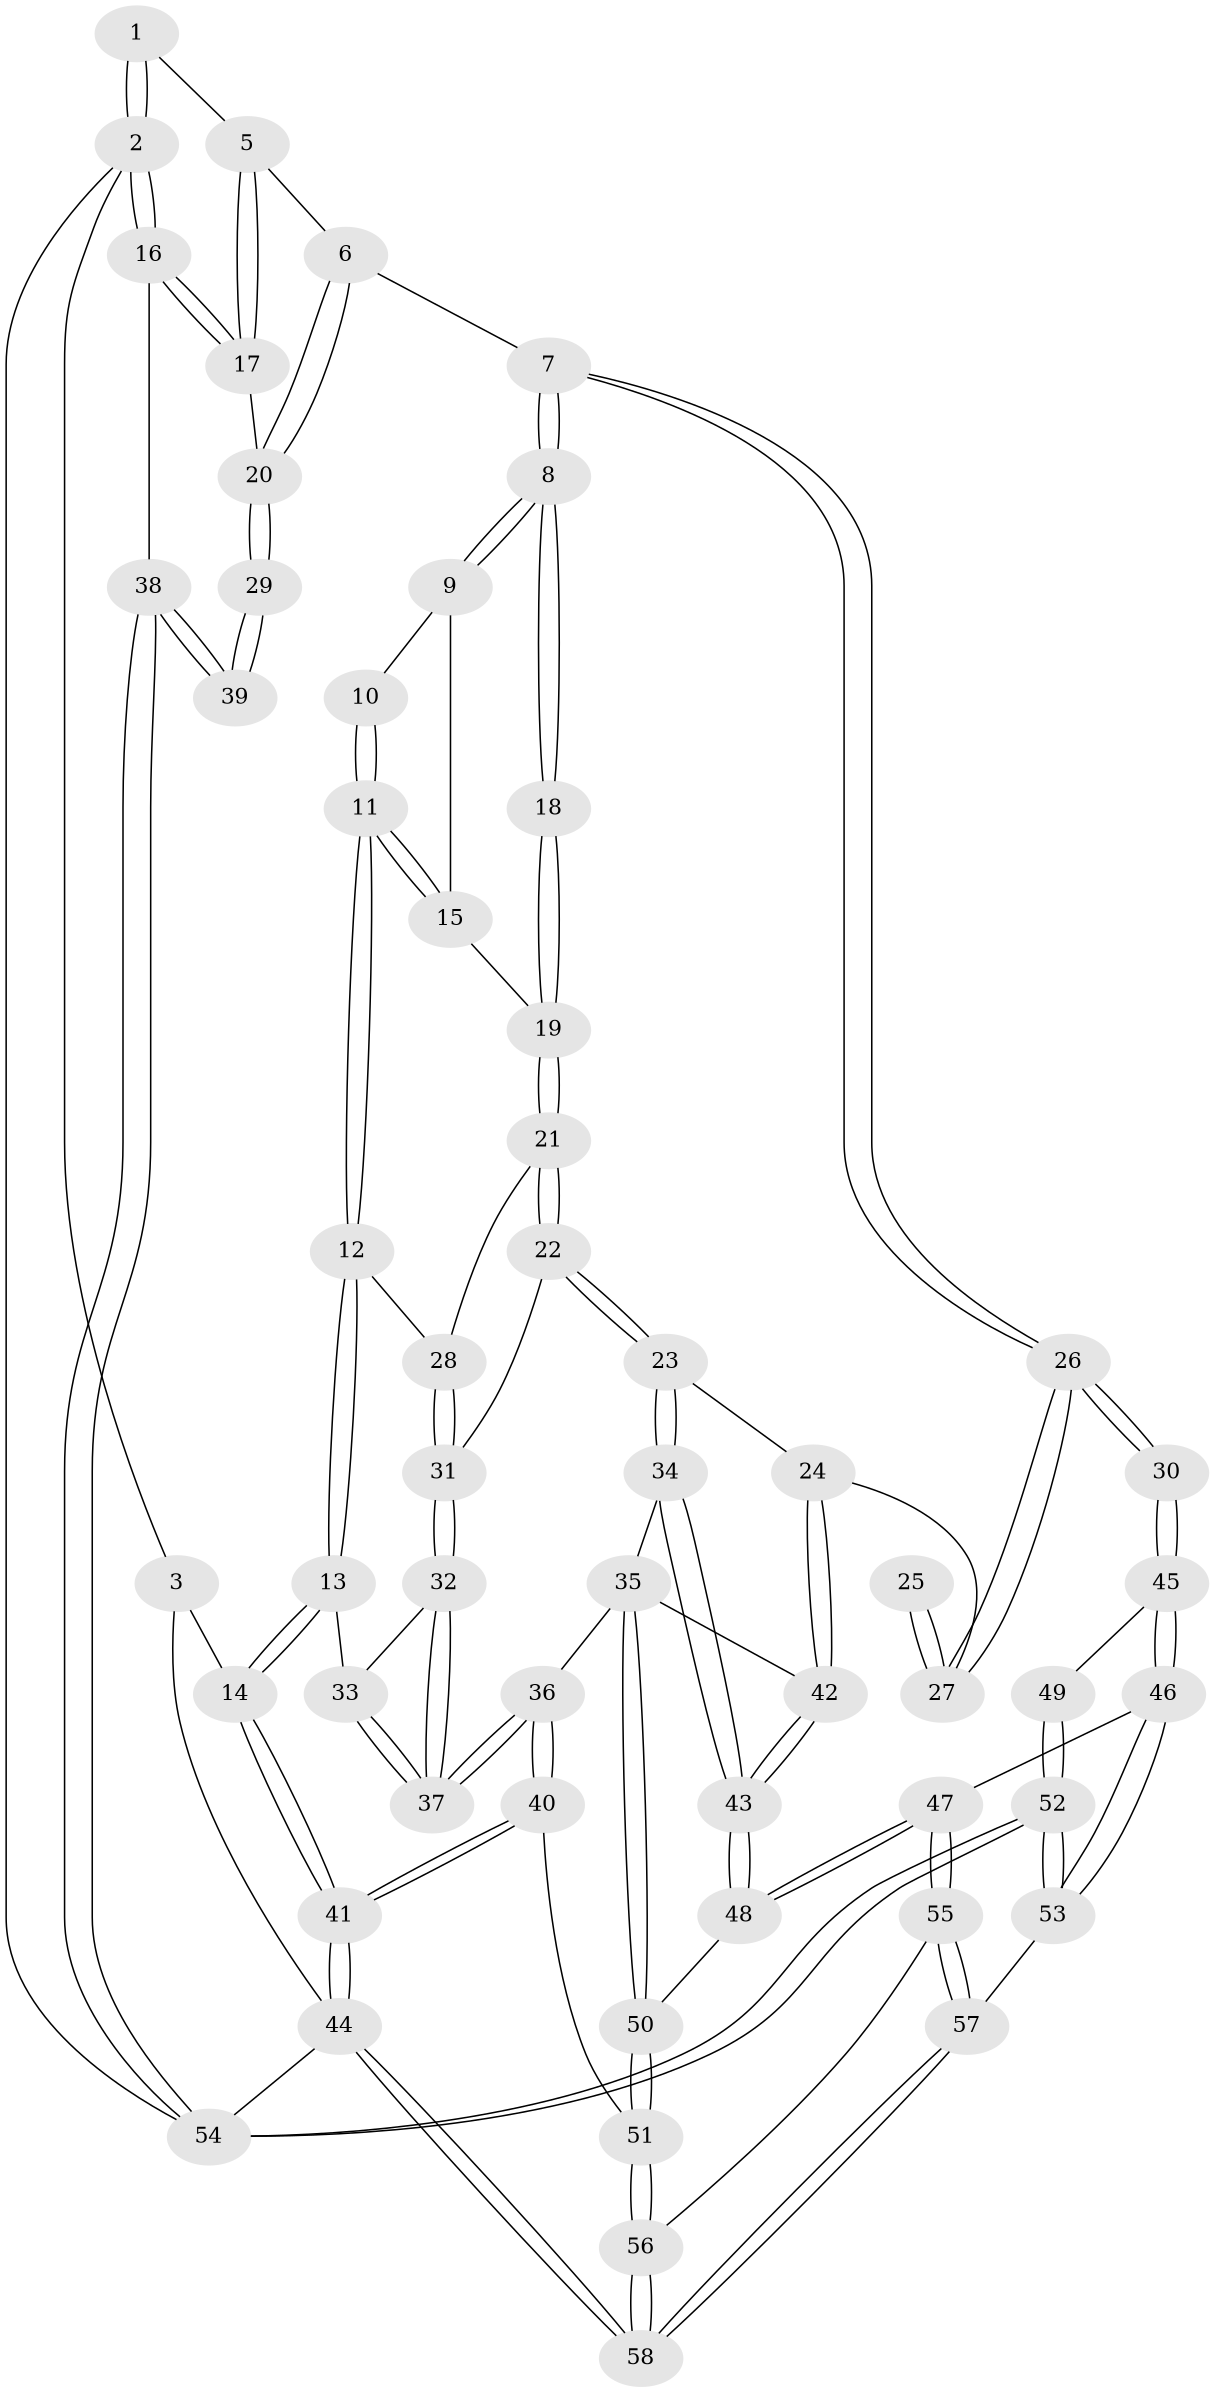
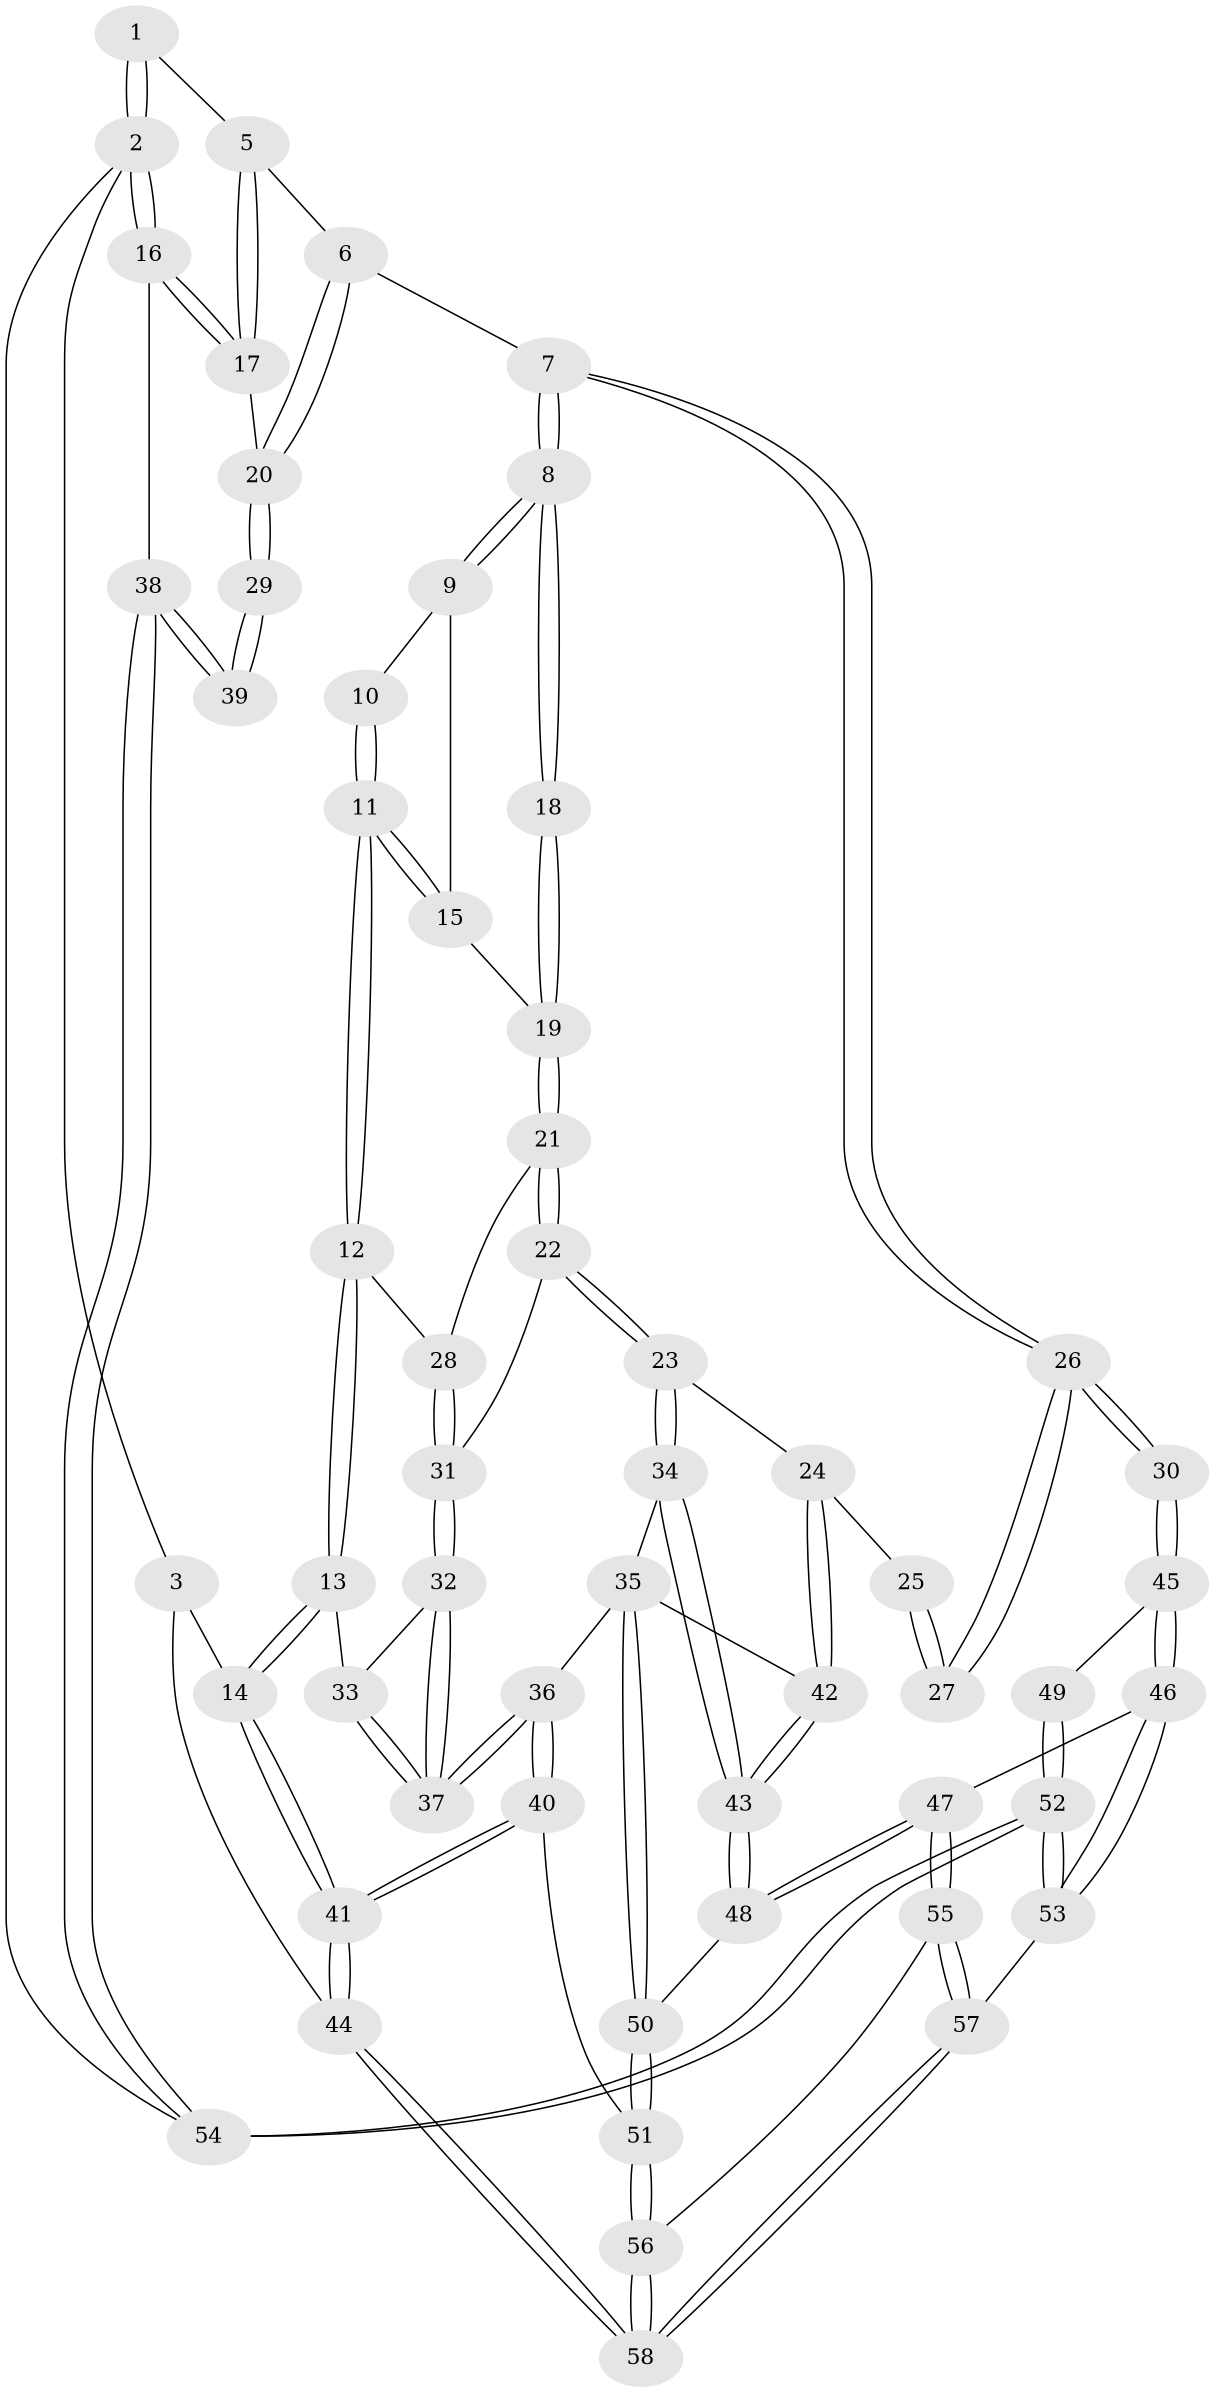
edge "24" -- "27": now "24" -- "25"
edge "44" -- "54": removed
